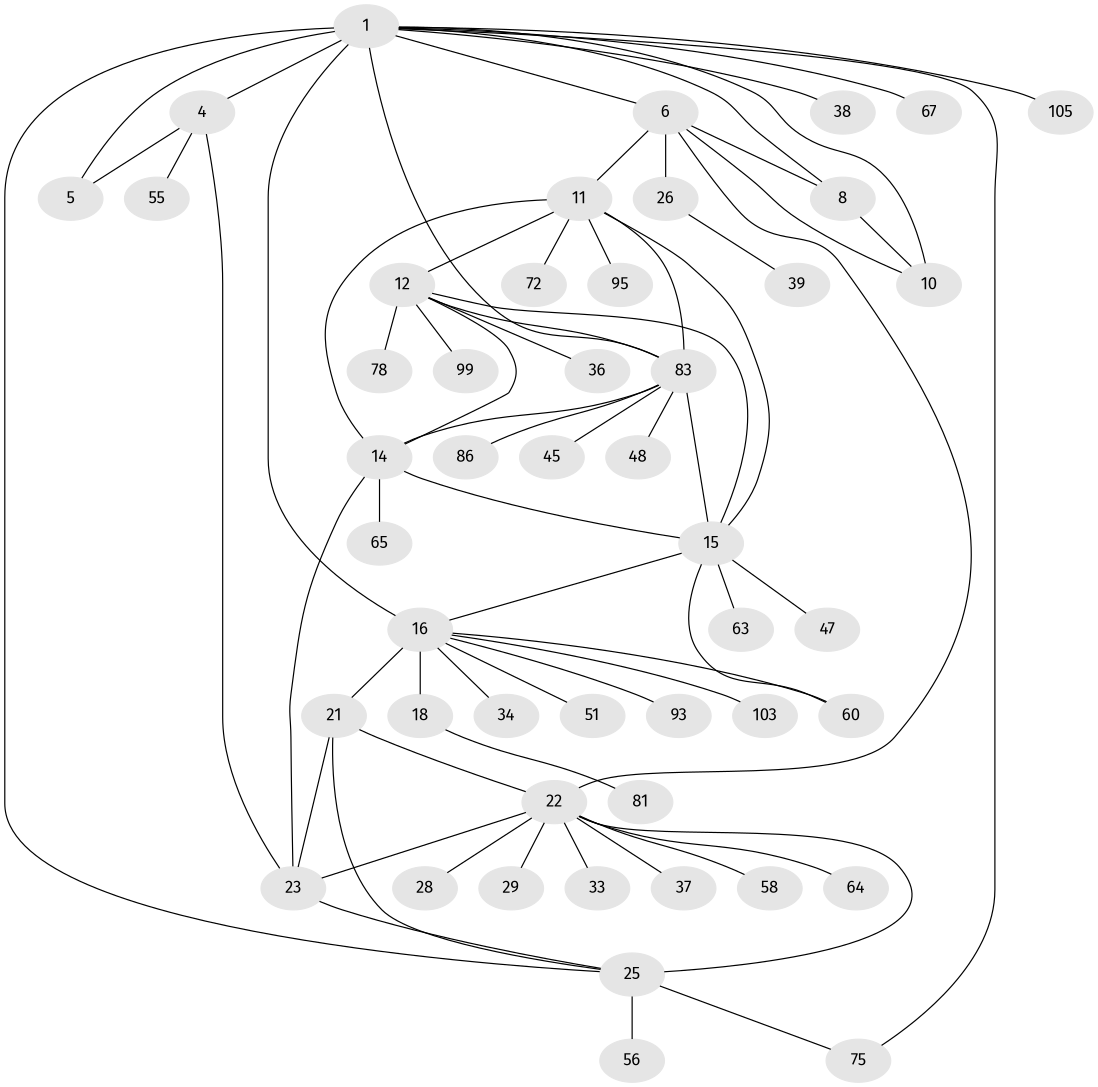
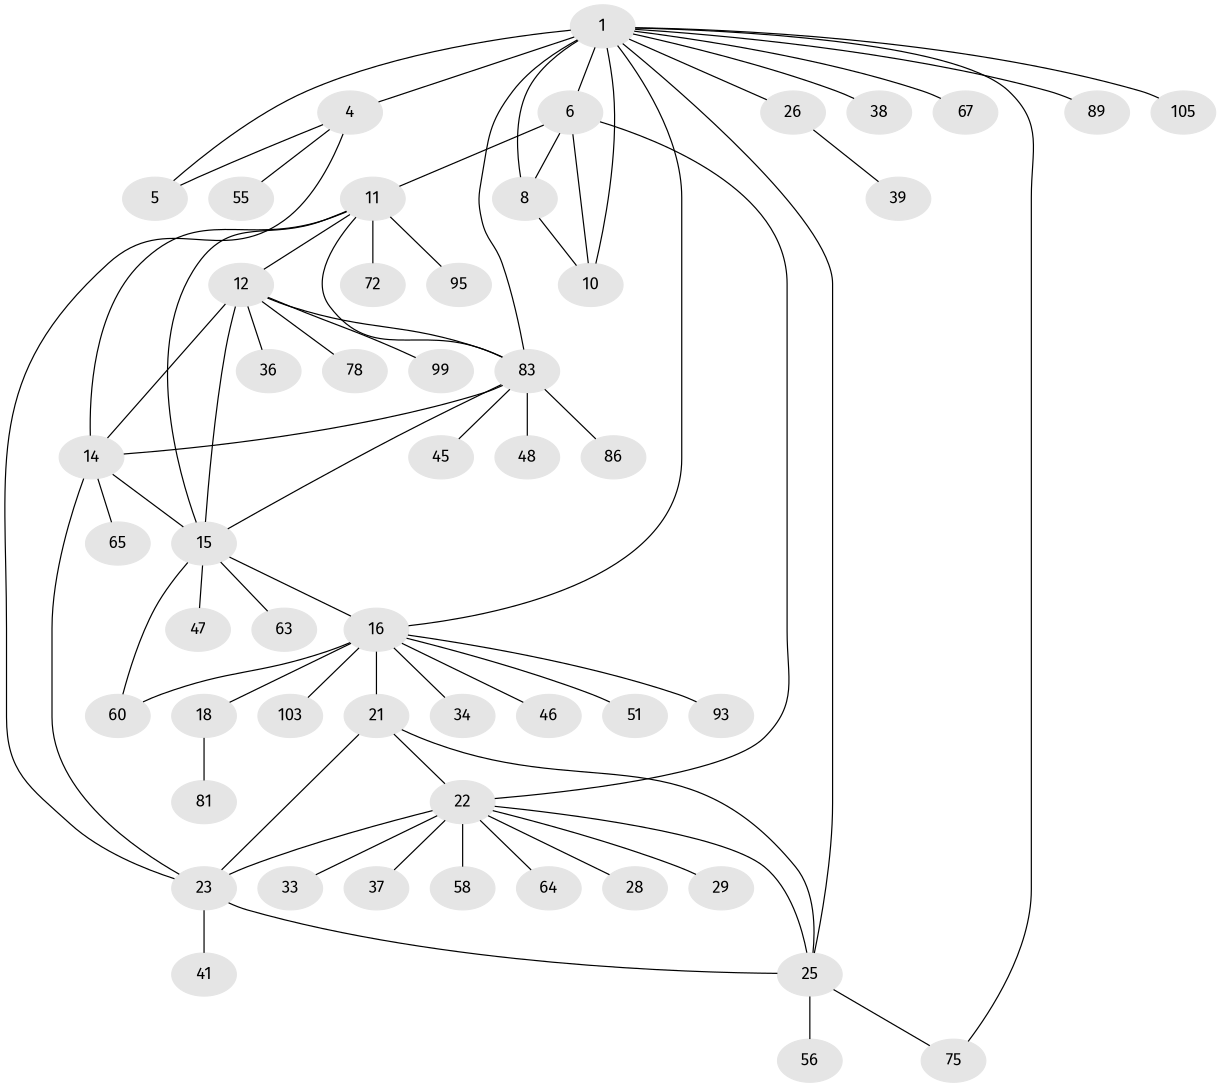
node "89": added
edge "6" -- "26": now "1" -- "26"
node "46": added
node "41": added
